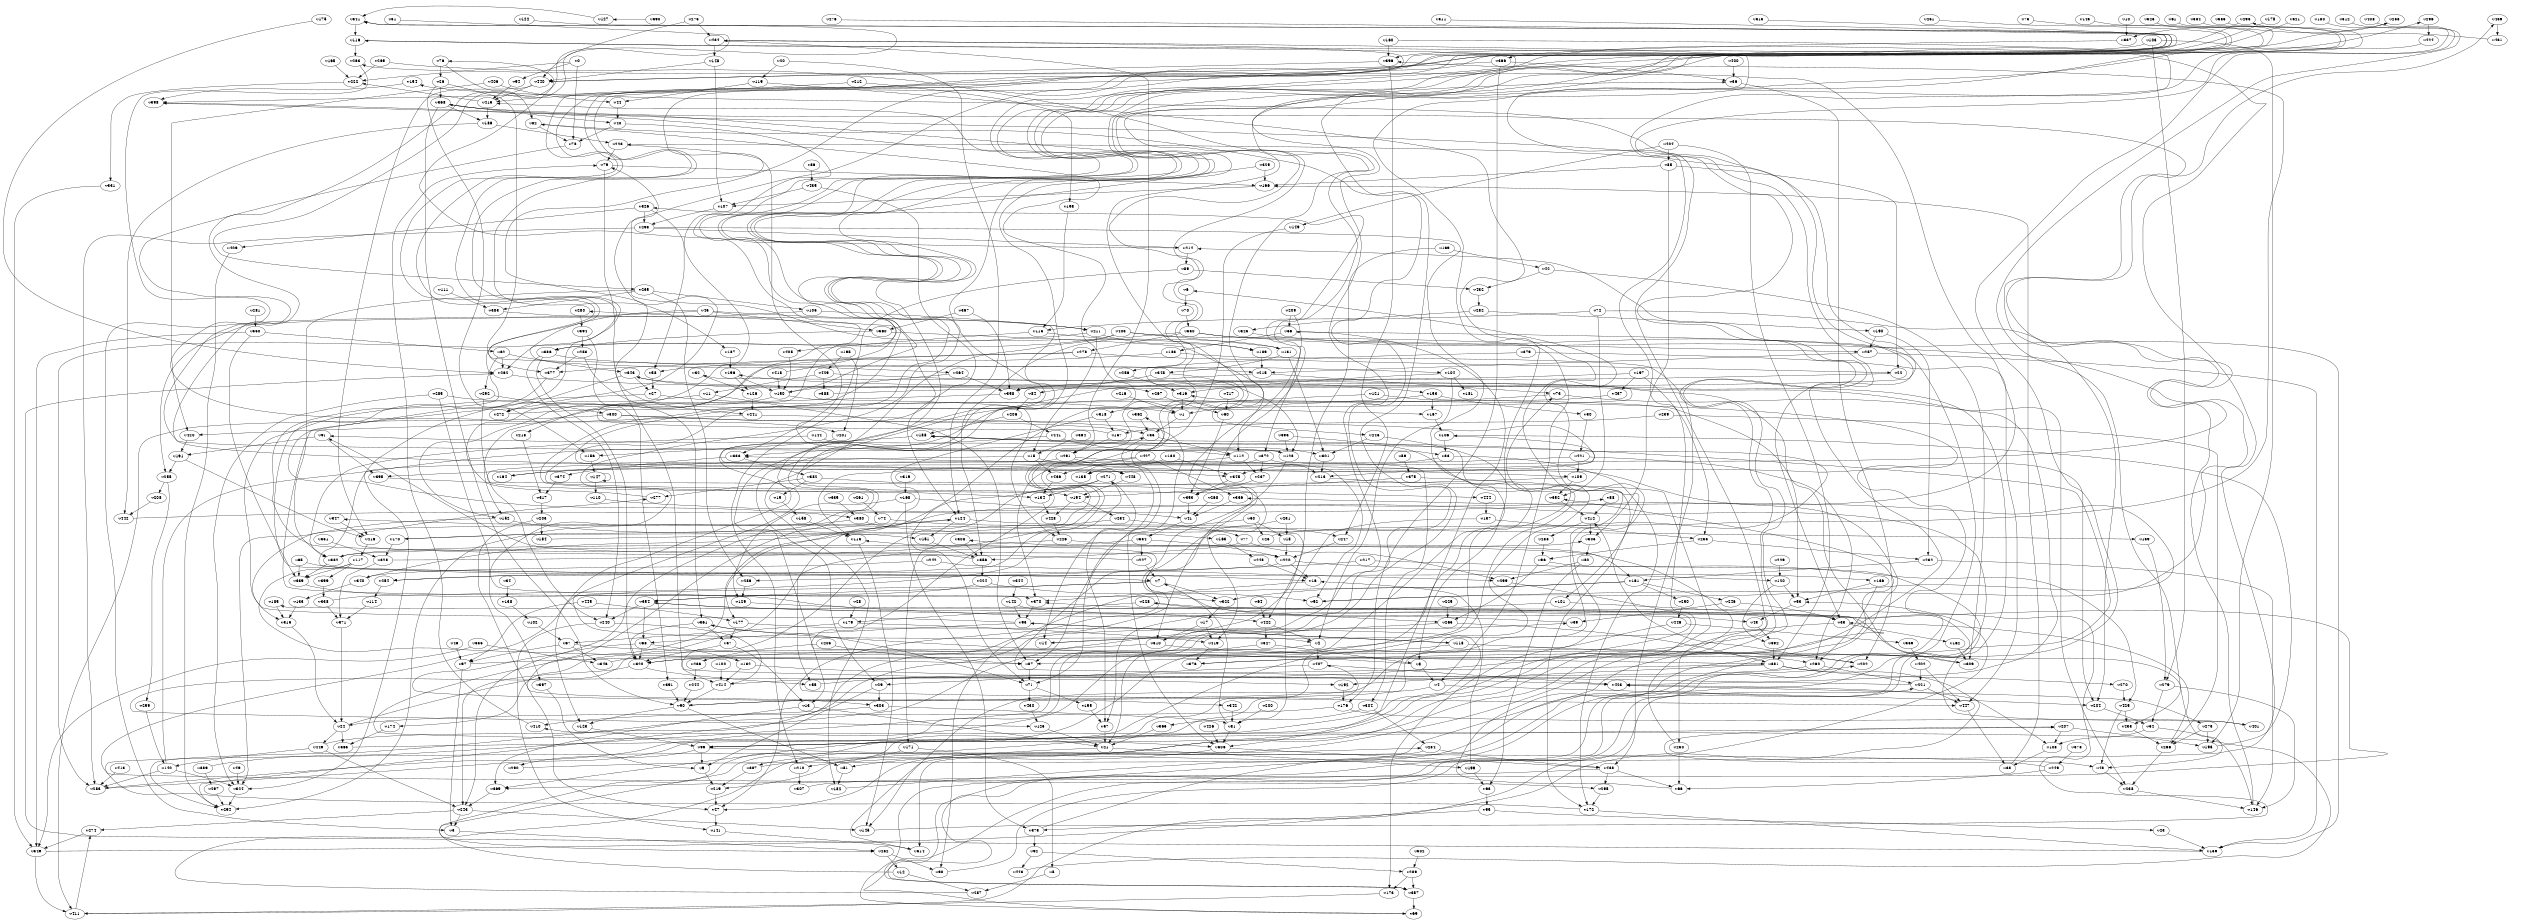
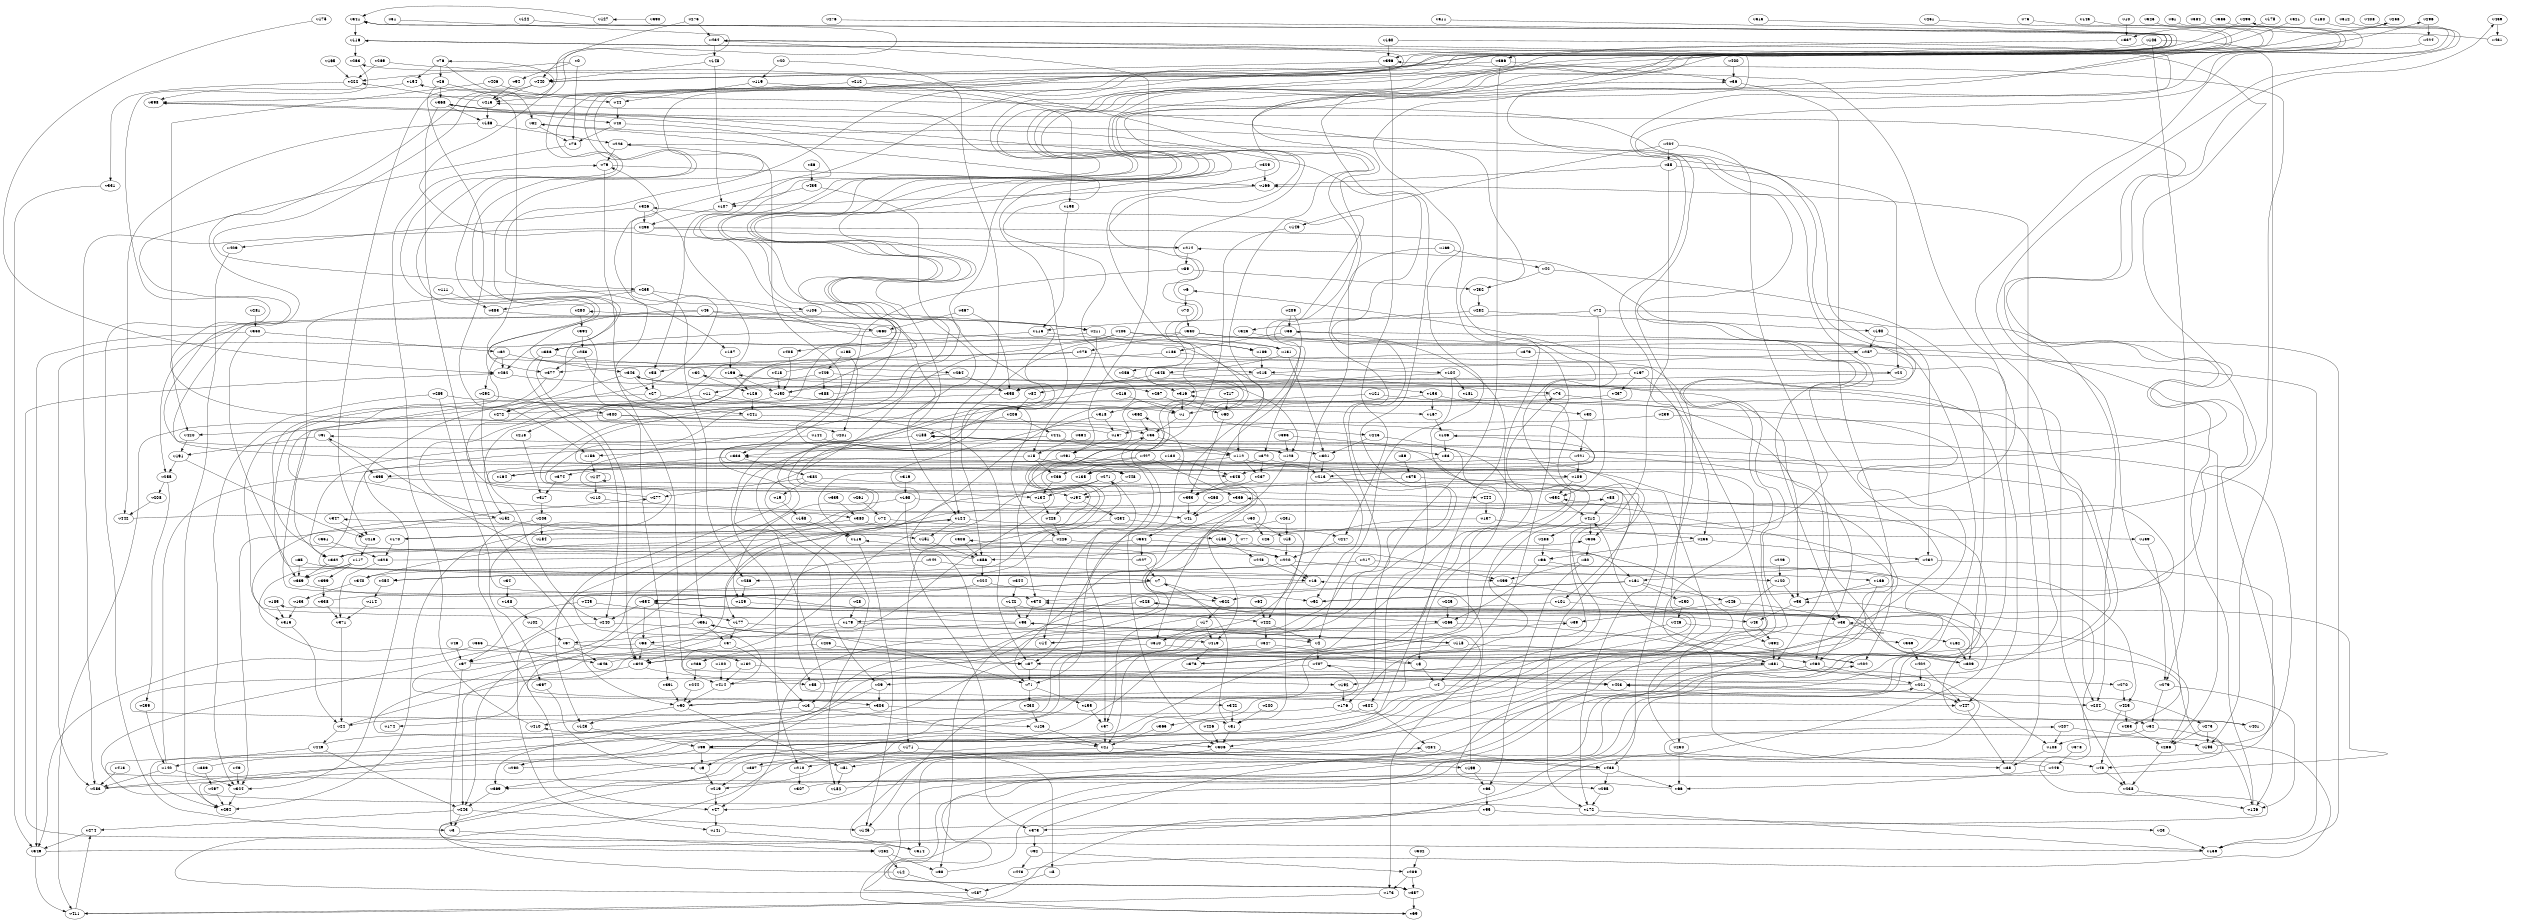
edge "v76" -> "v154": added
edge "v112" -> "v38": added
node "v363": removed
